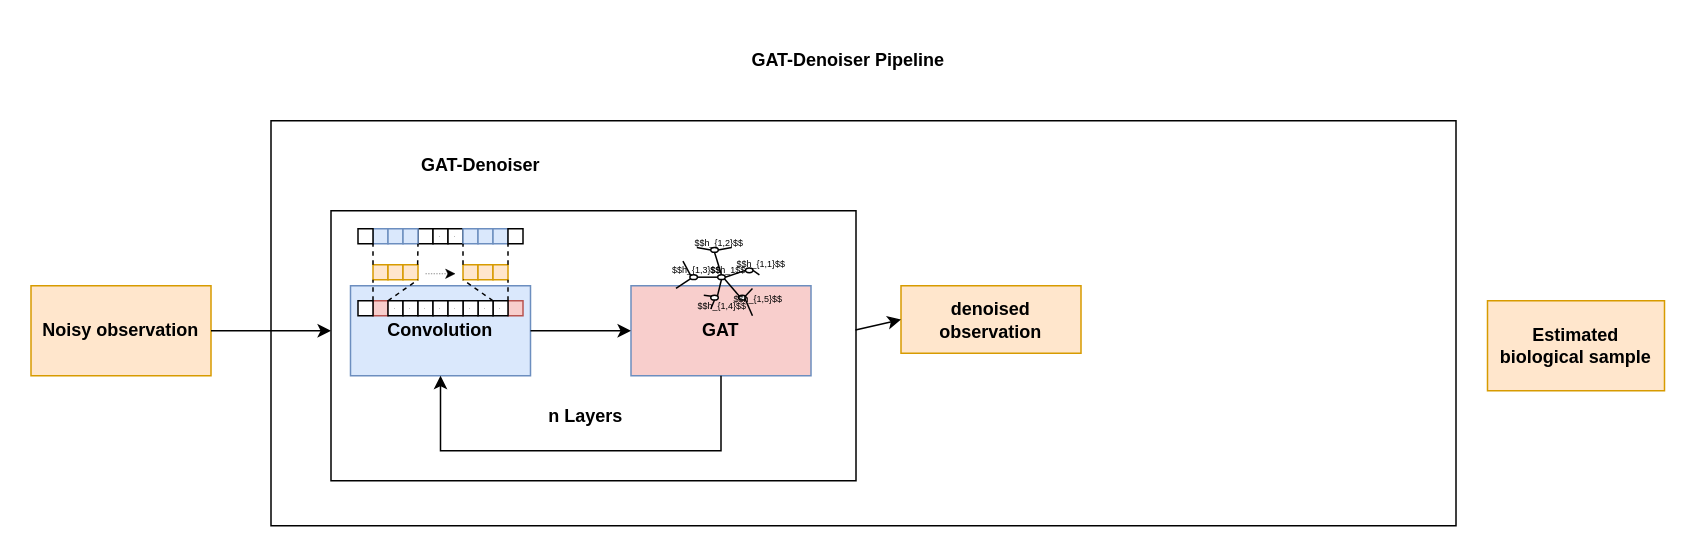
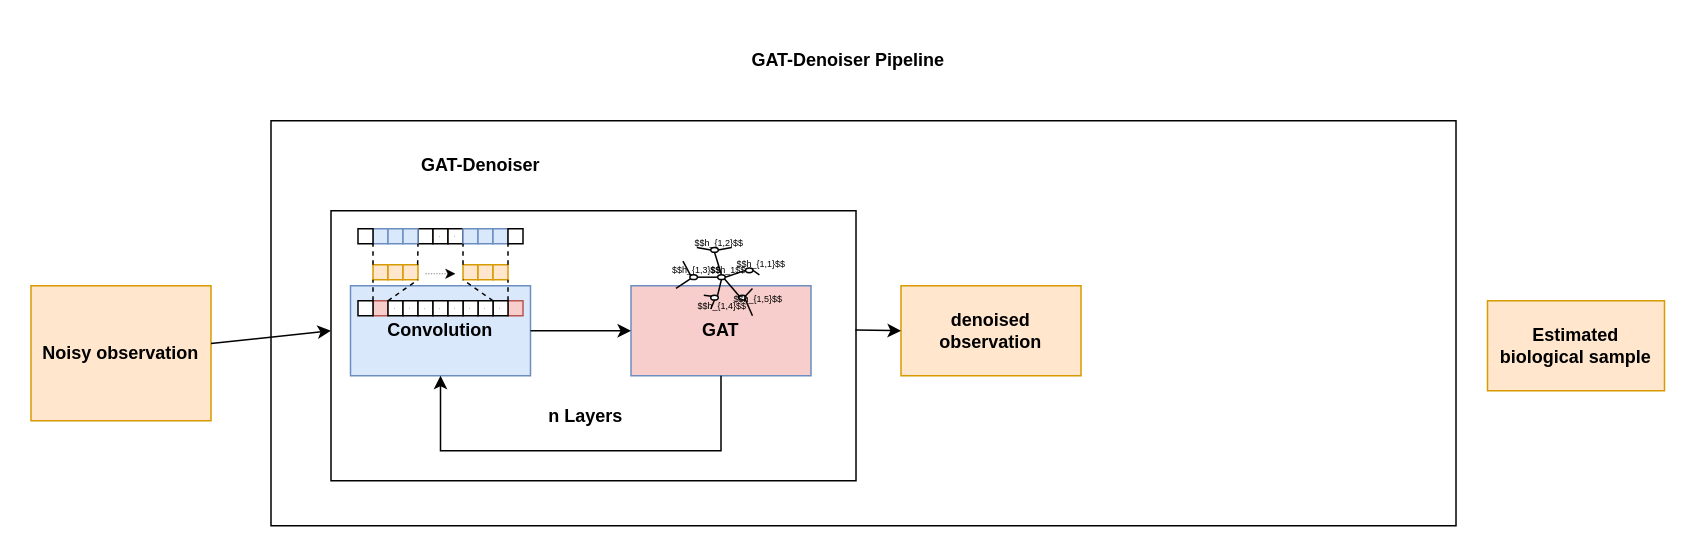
node "denoised observation": size 180x68 -> 180x90
node "Noisy observation": size 180x90 -> 180x135
